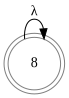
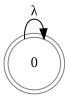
node "8": label "8" -> "0"
